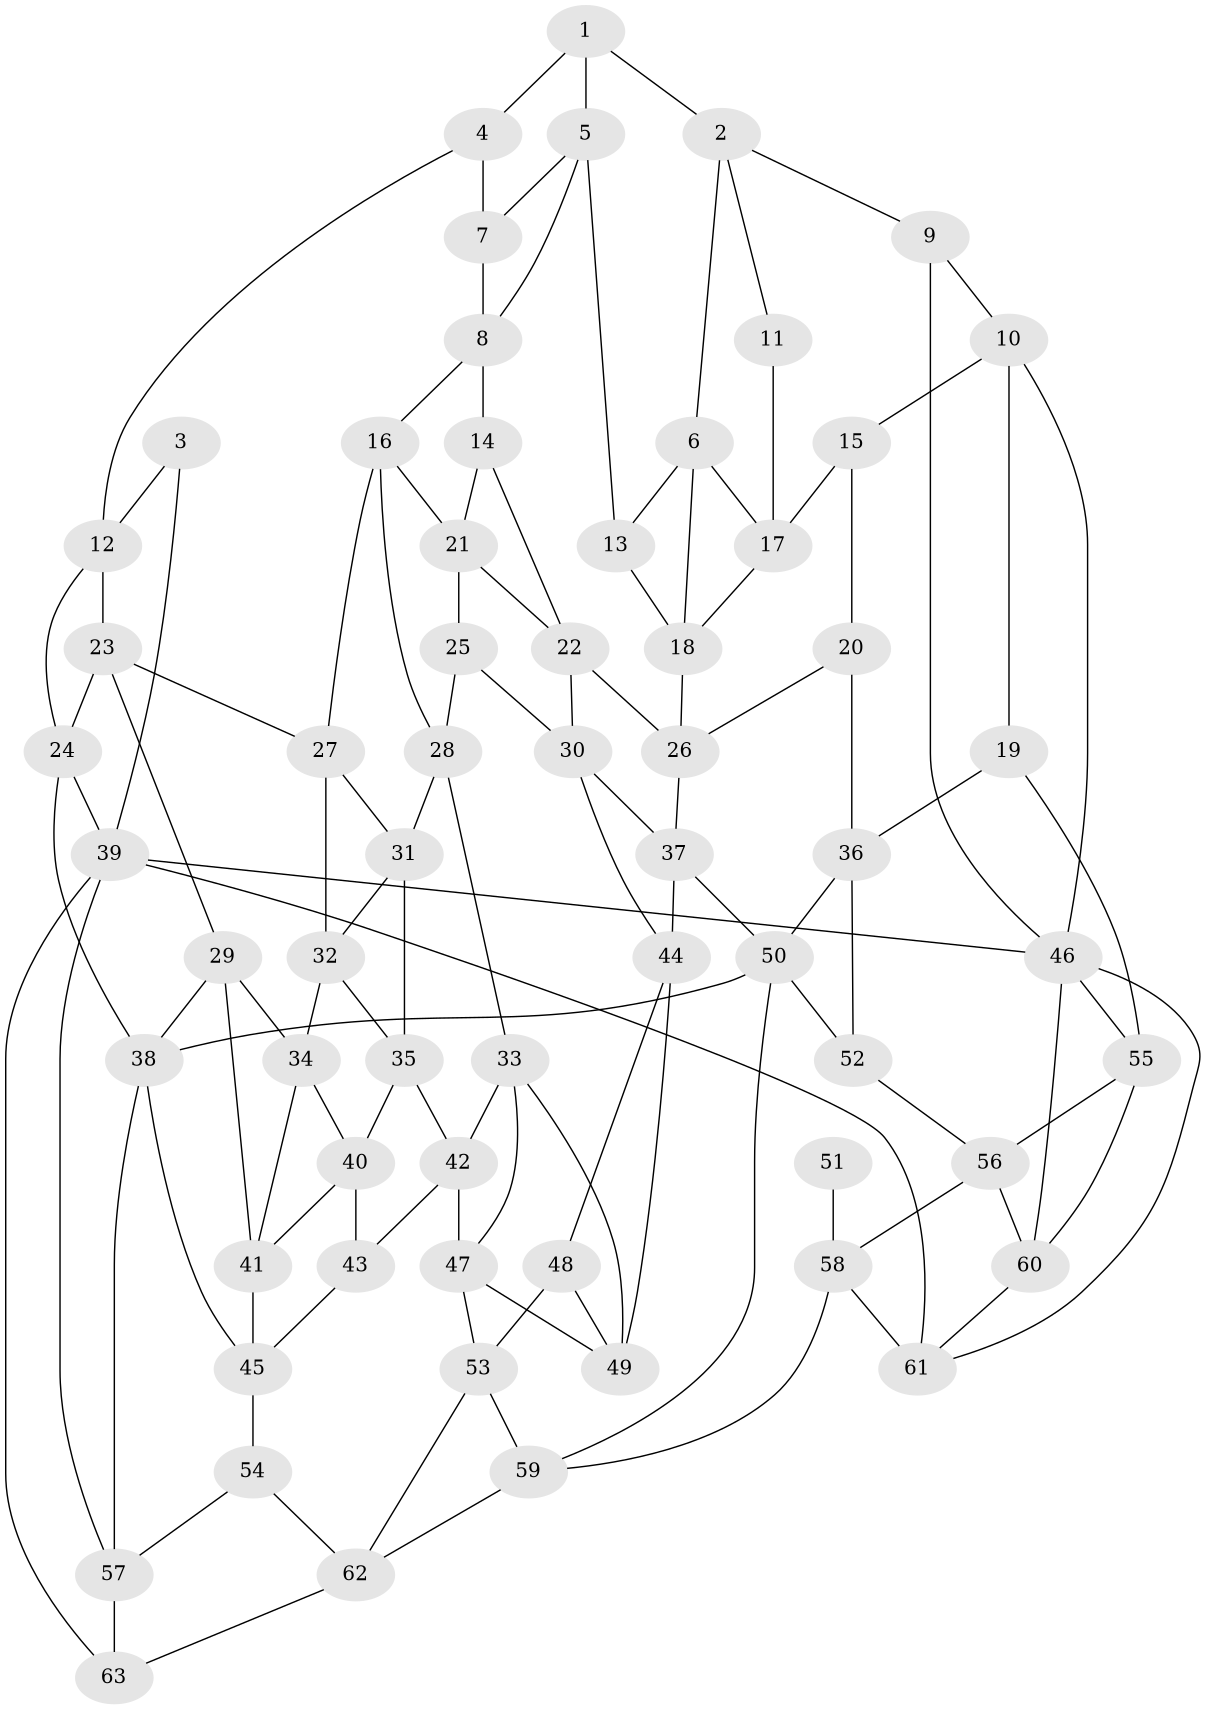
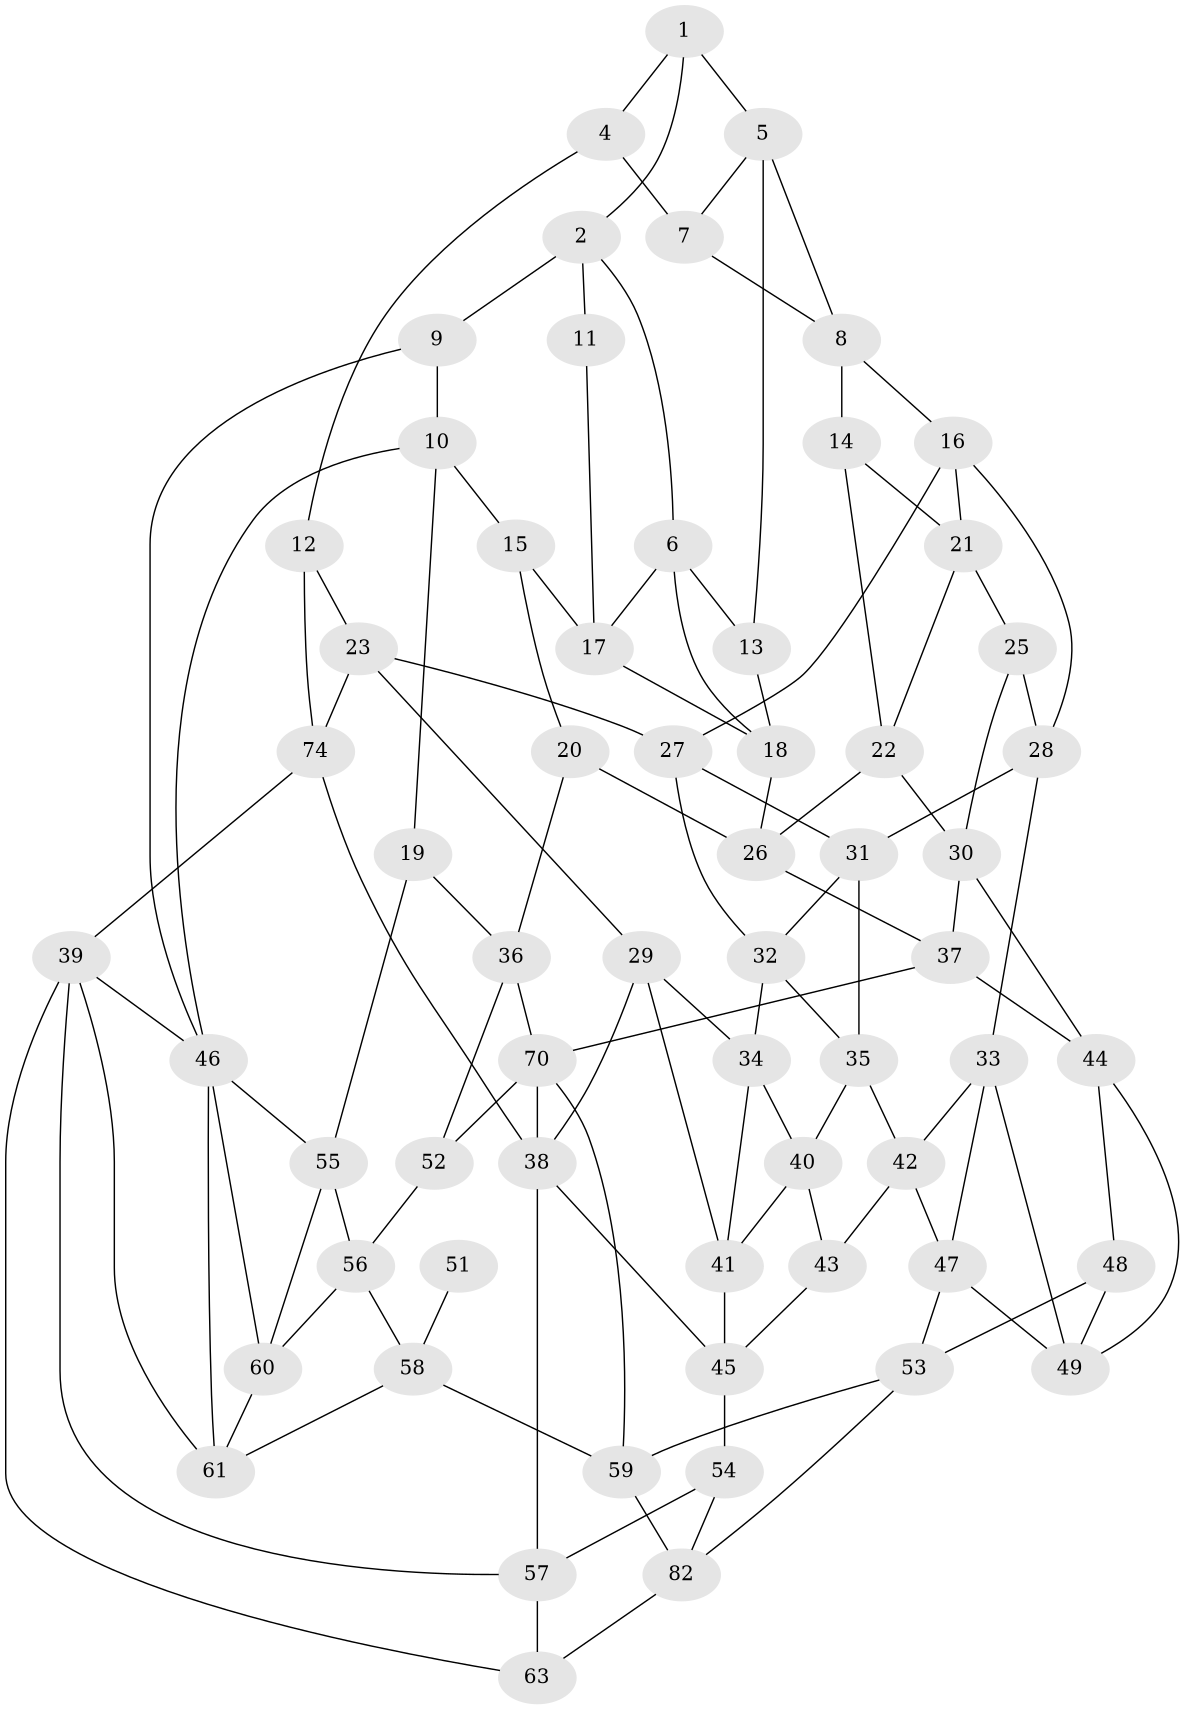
node "3": removed
node "24": label "24" -> "74"
node "50": label "50" -> "70"
node "62": label "62" -> "82"
